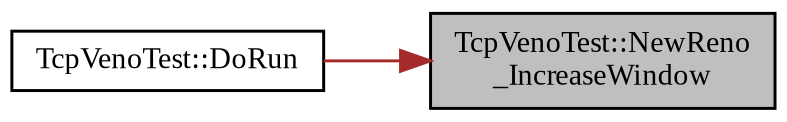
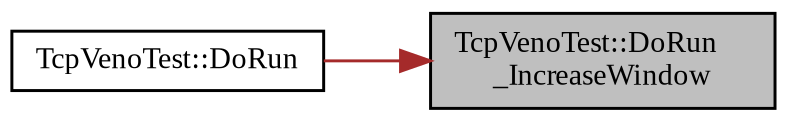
node "TcpVenoTest::NewReno _IncreaseWindow": label "TcpVenoTest::NewReno _IncreaseWindow" -> "TcpVenoTest::DoRun _IncreaseWindow"
